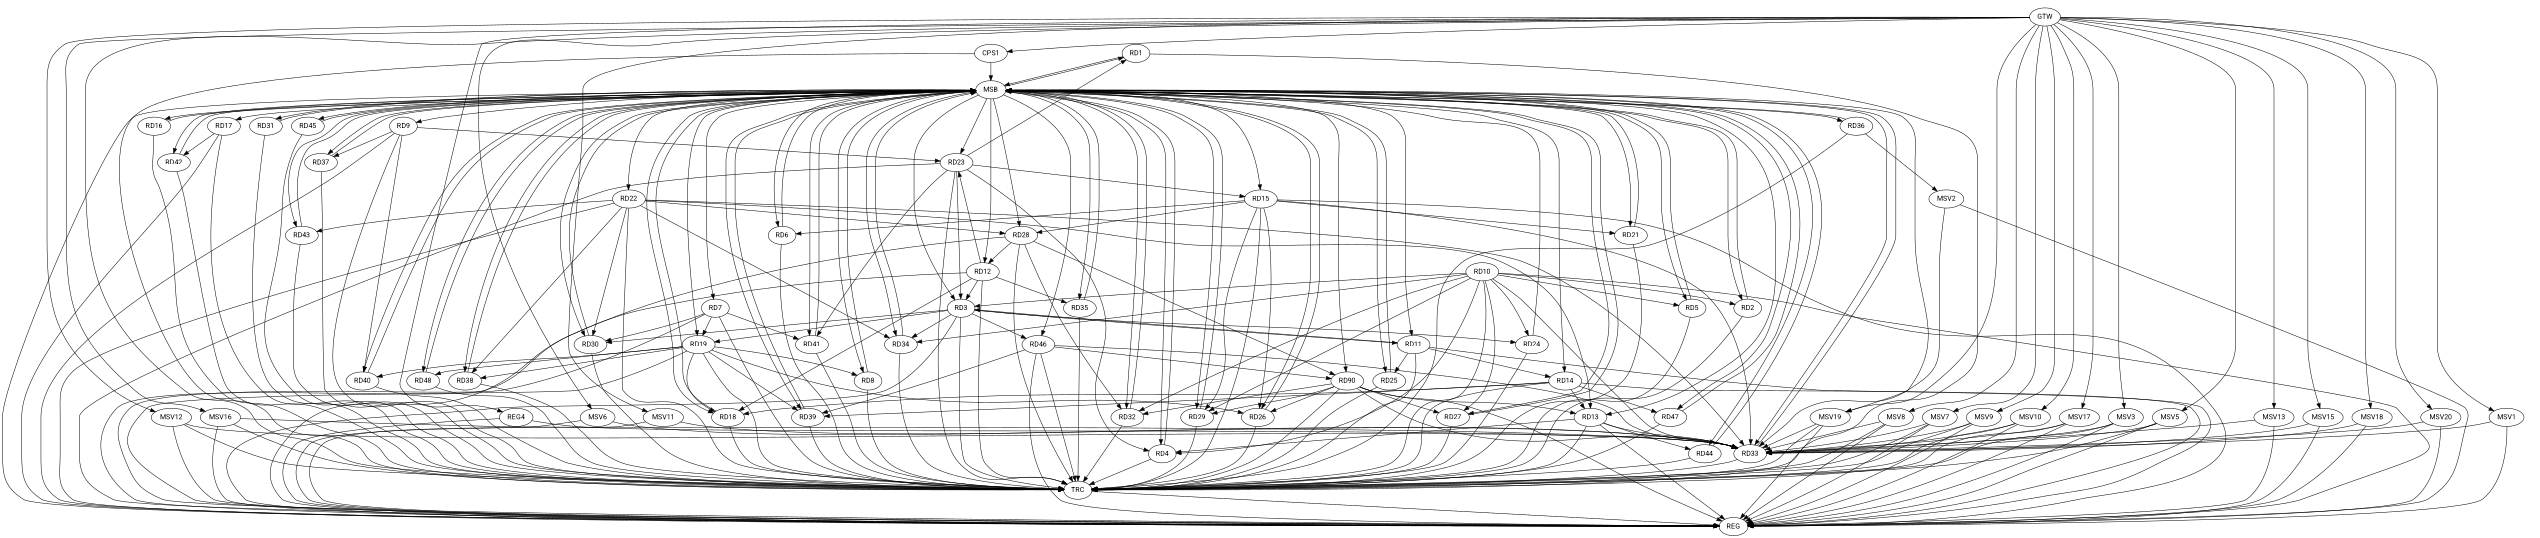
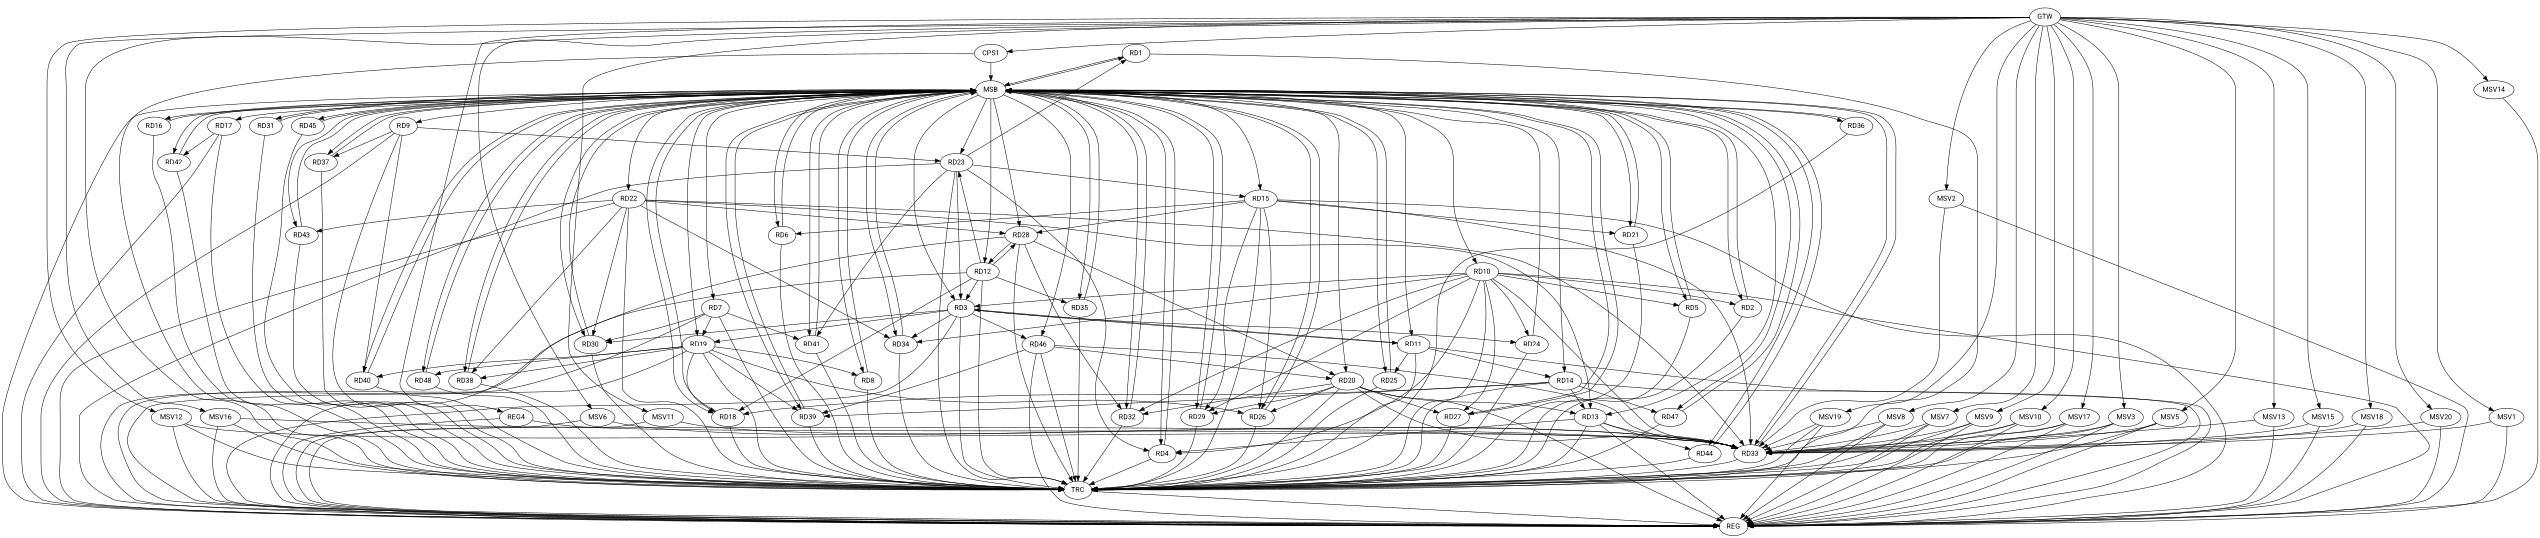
node "MSV14": added
edge "MSB" -> "MSV19": now "MSB" -> "RD10"
edge "RD36" -> "MSV2": now "GTW" -> "MSV2"
edge "RD12" -> "RD28": added
node "RD90": label "RD90" -> "RD20"
